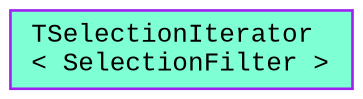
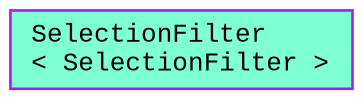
node "TSelectionIterator < SelectionFilter >": label "TSelectionIterator < SelectionFilter >" -> "SelectionFilter < SelectionFilter >"
